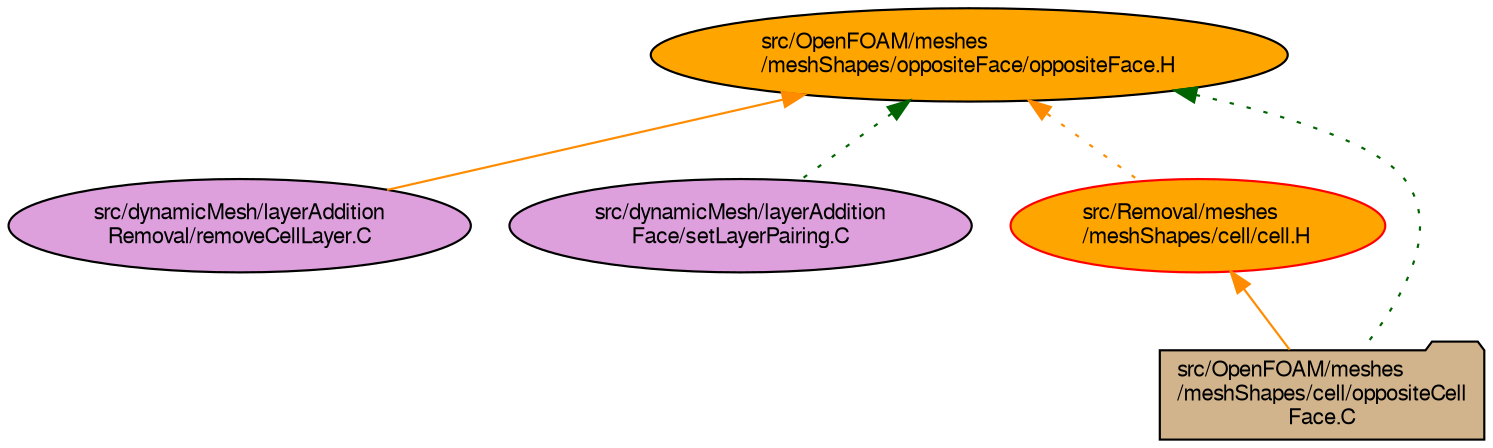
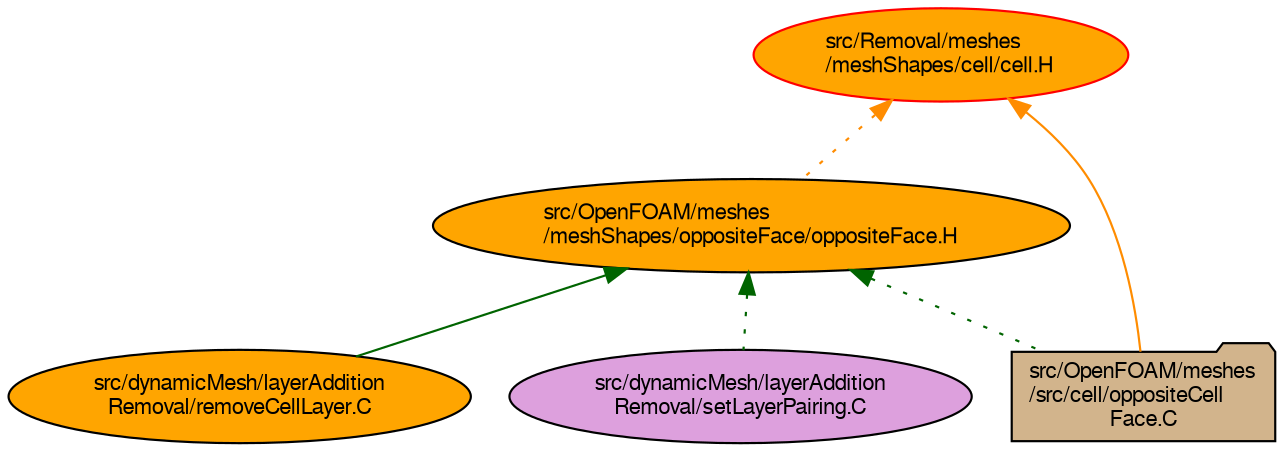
edge "src/dynamicMesh/layerAddition Removal/removeCellLayer.C" -> "src/OpenFOAM/meshes /meshShapes/oppositeFace/oppositeFace.H": color darkorange -> darkgreen
edge "src/Removal/meshes /meshShapes/cell/cell.H" -> "src/OpenFOAM/meshes /meshShapes/oppositeFace/oppositeFace.H": reversed
node "src/dynamicMesh/layerAddition Removal/removeCellLayer.C": fillcolor plum -> orange
node "src/dynamicMesh/layerAddition Face/setLayerPairing.C": label "src/dynamicMesh/layerAddition Face/setLayerPairing.C" -> "src/dynamicMesh/layerAddition Removal/setLayerPairing.C"
node "src/OpenFOAM/meshes /meshShapes/cell/oppositeCell Face.C": label "src/OpenFOAM/meshes /meshShapes/cell/oppositeCell Face.C" -> "src/OpenFOAM/meshes /src/cell/oppositeCell Face.C"
